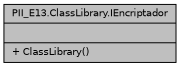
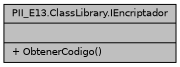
node "PII_E13.ClassLibrary.IEncriptador": text "+ ClassLibrary()" -> "+ ObtenerCodigo()"
